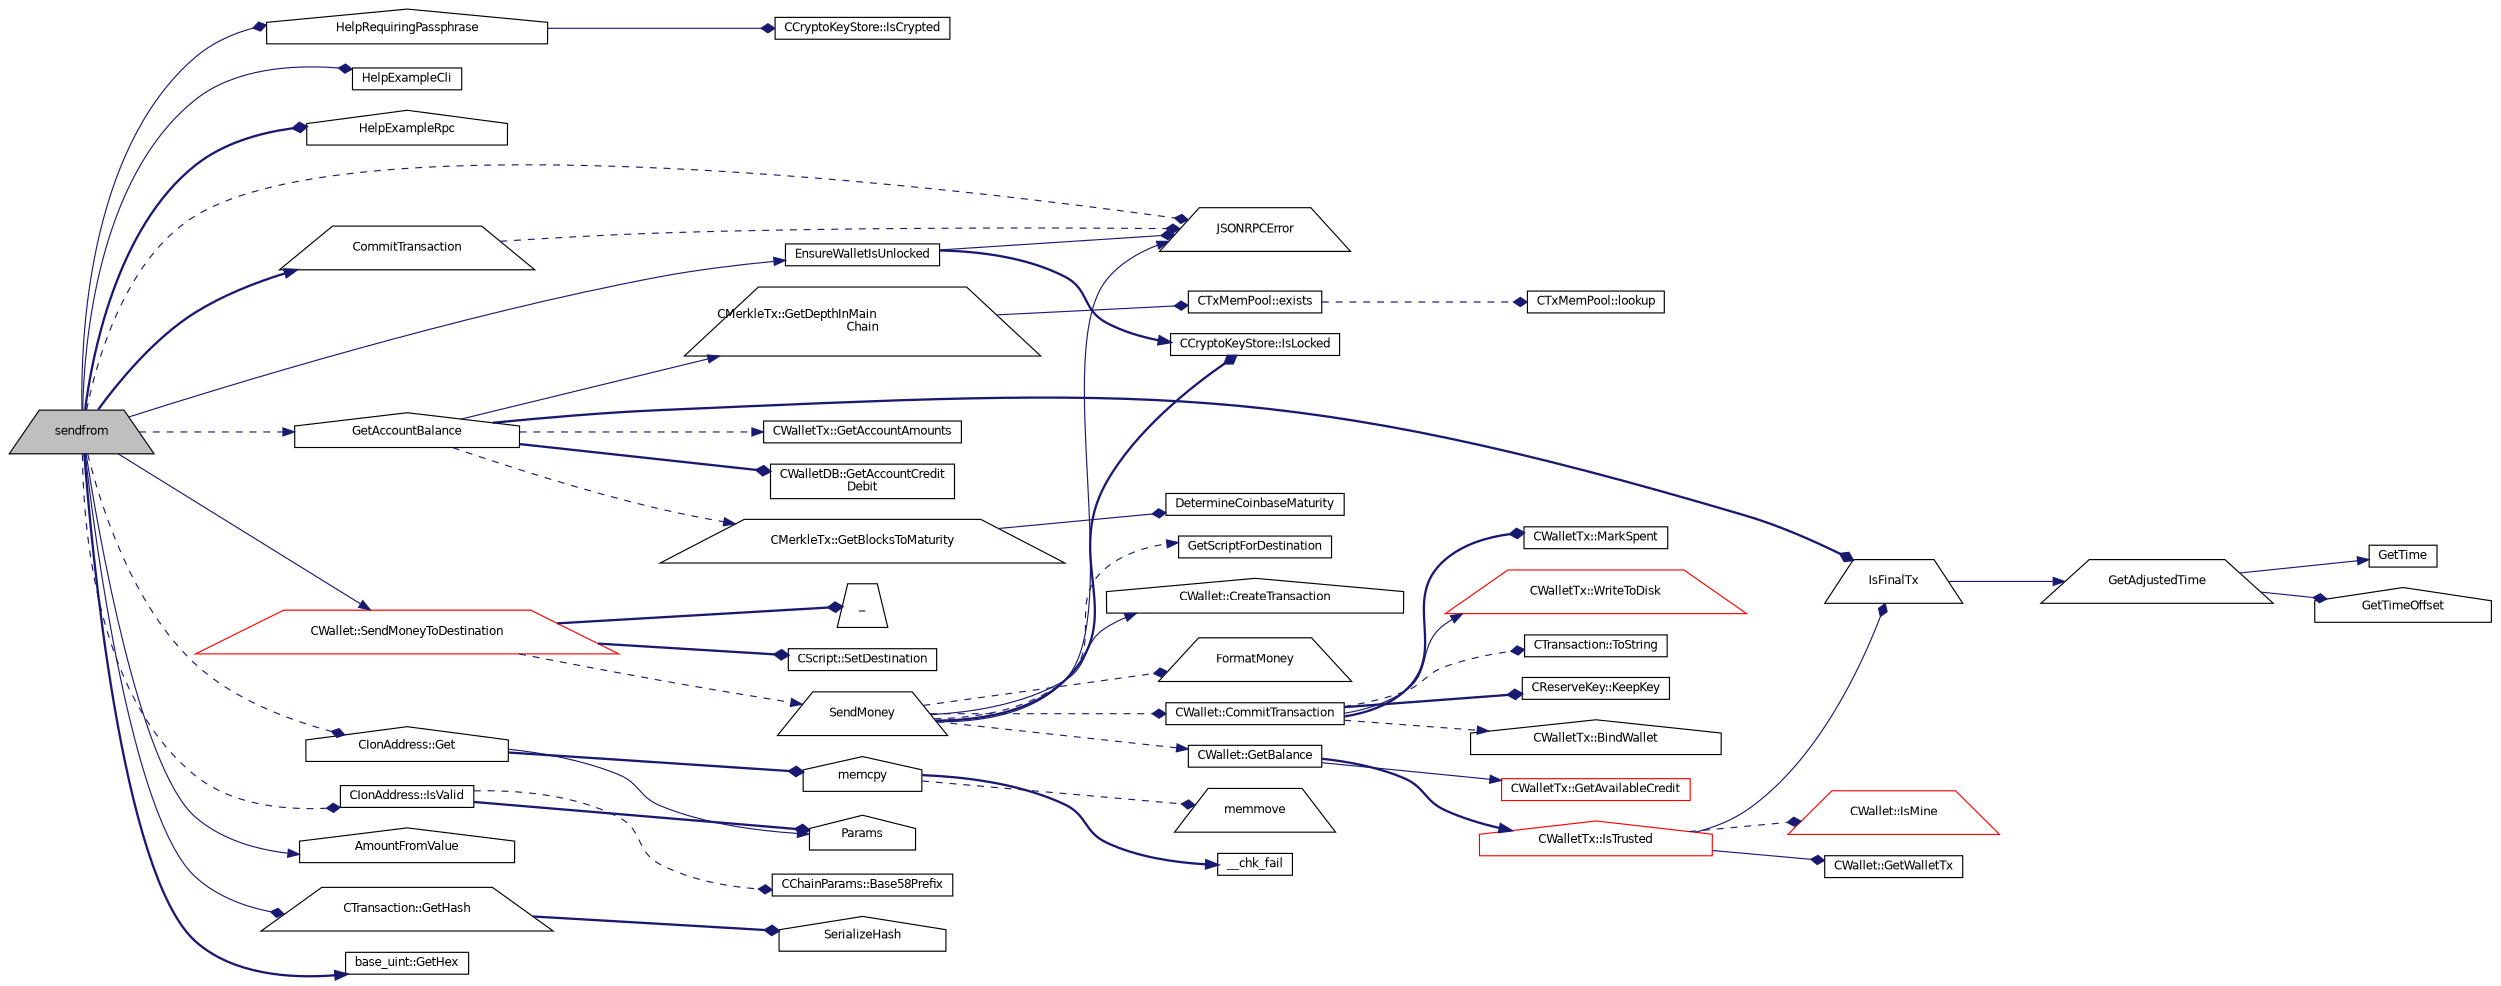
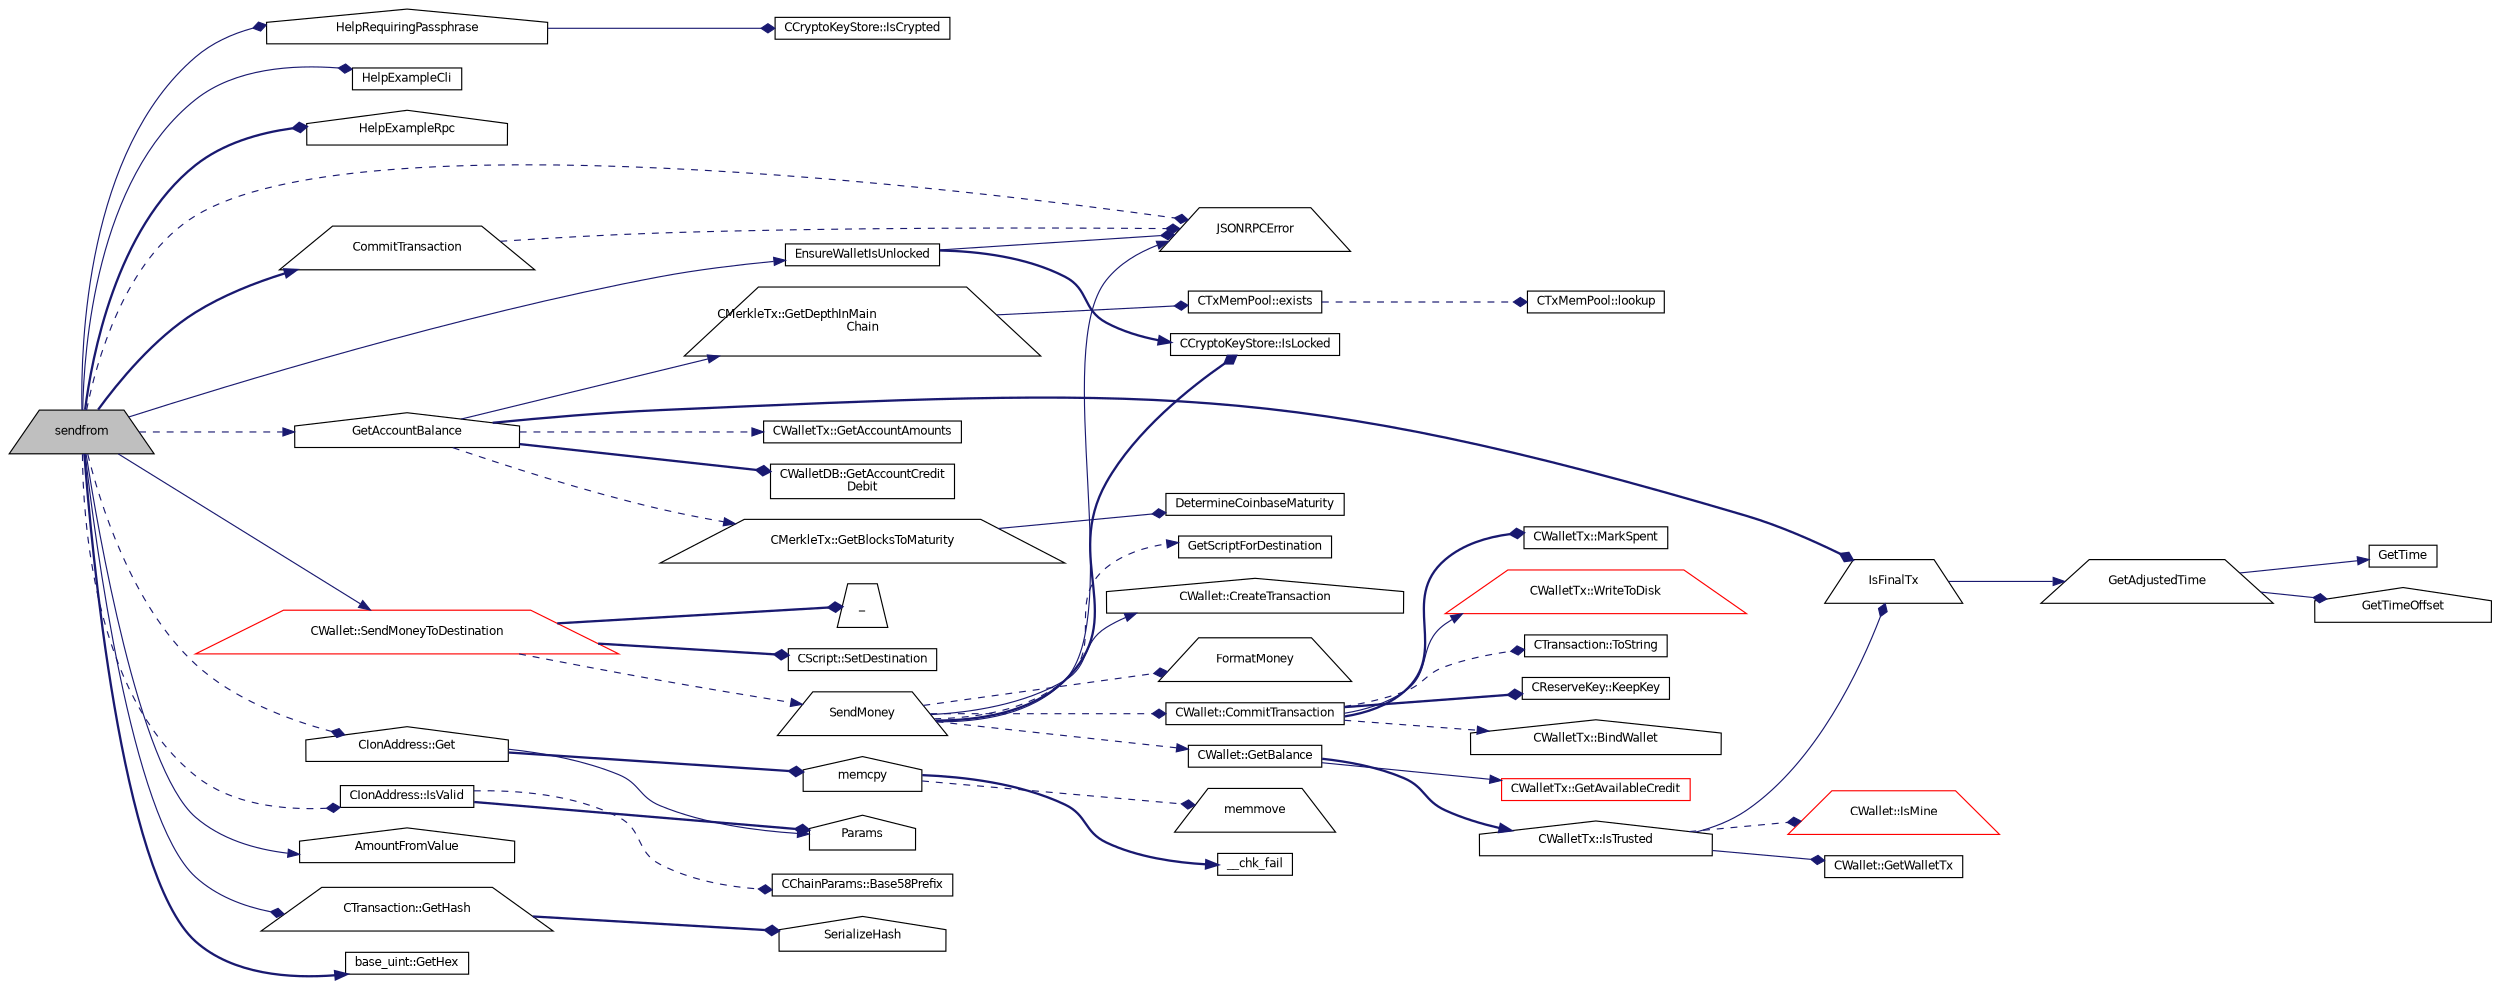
node "CWalletTx::IsTrusted": color red -> black
